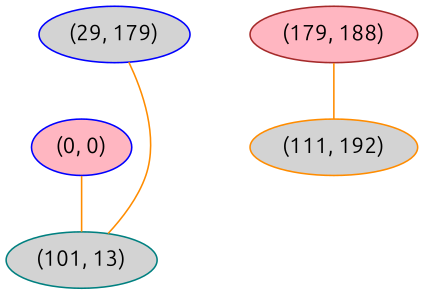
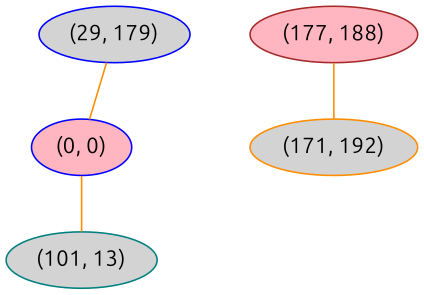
node "(179, 188)": label "(179, 188)" -> "(177, 188)"
node "(111, 192)": label "(111, 192)" -> "(171, 192)"
edge "(29, 179)" -- "(101, 13)": now "(29, 179)" -- "(0, 0)"
